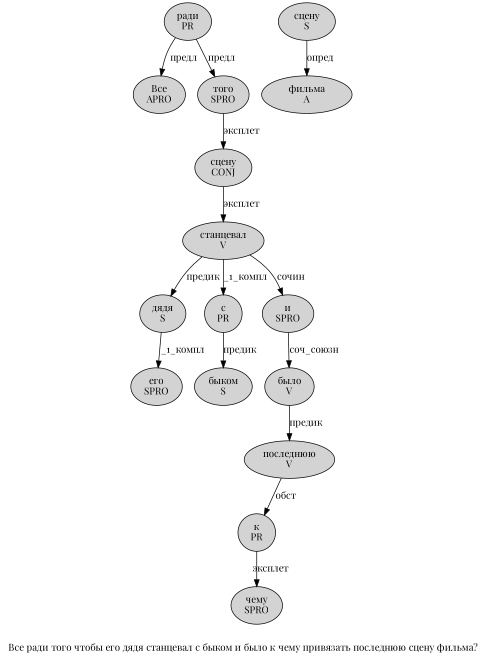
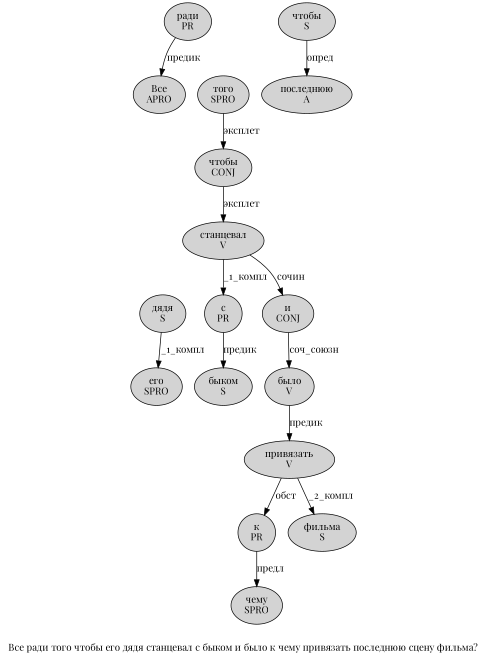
node "сцену S": label "сцену S" -> "чтобы S"
edge "ради PR" -> "того SPRO": removed, label "предл"
edge "ради PR" -> "Все APRO": label "предл" -> "предик"
node "фильма A": label "фильма A" -> "последнюю A"
node "сцену CONJ": label "сцену CONJ" -> "чтобы CONJ"
edge "станцевал V" -> "дядя S": removed, label "предик"
node "и SPRO": label "и SPRO" -> "и CONJ"
node "последнюю V": label "последнюю V" -> "привязать V"
node "фильма S": added
edge "к PR" -> "чему SPRO": label "эксплет" -> "предл"
